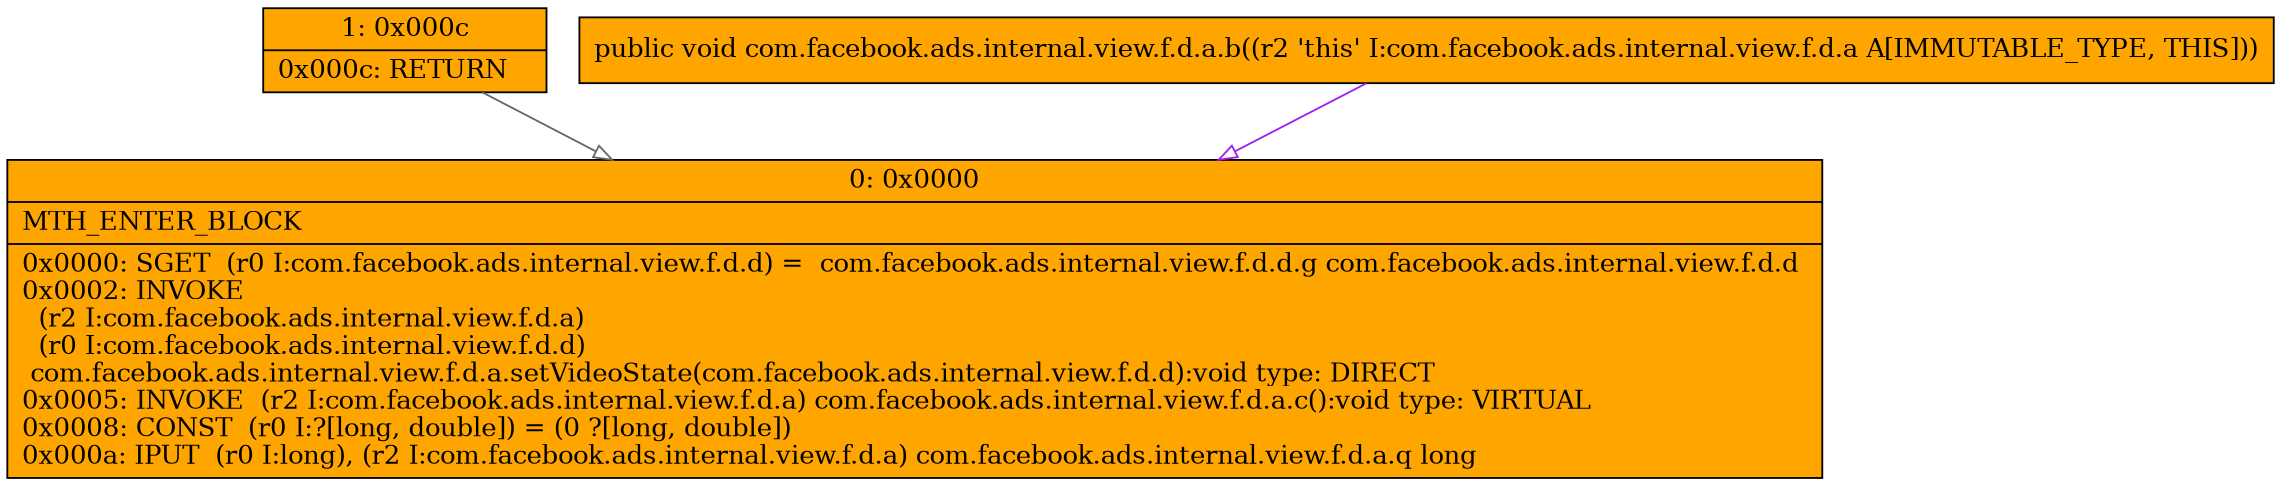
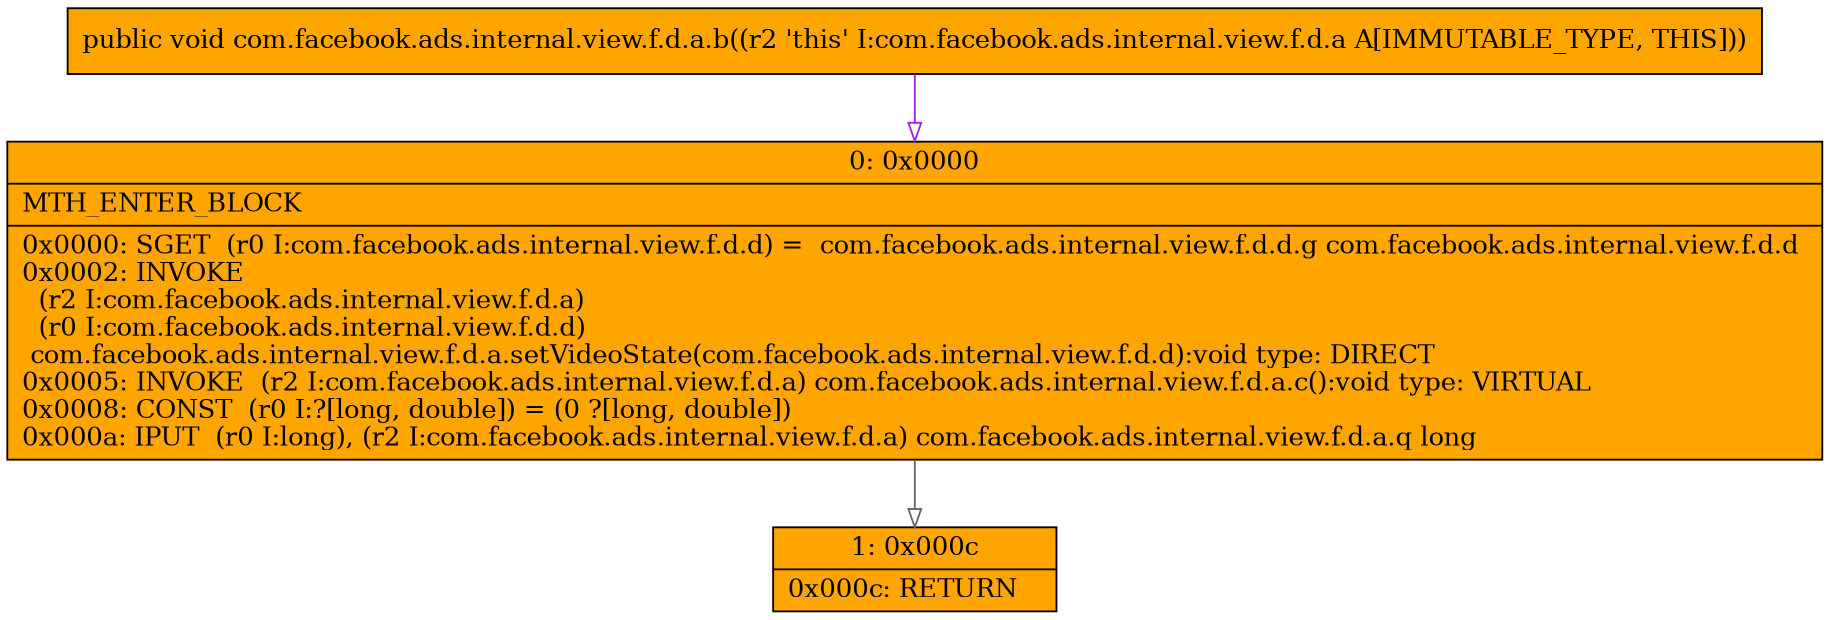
edge "1: 0x000c" -> "0: 0x0000": reversed
